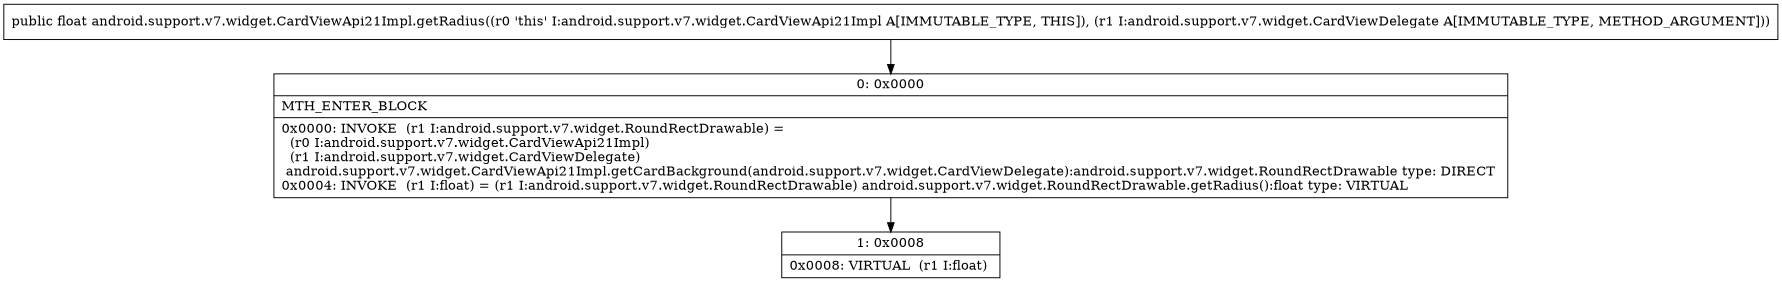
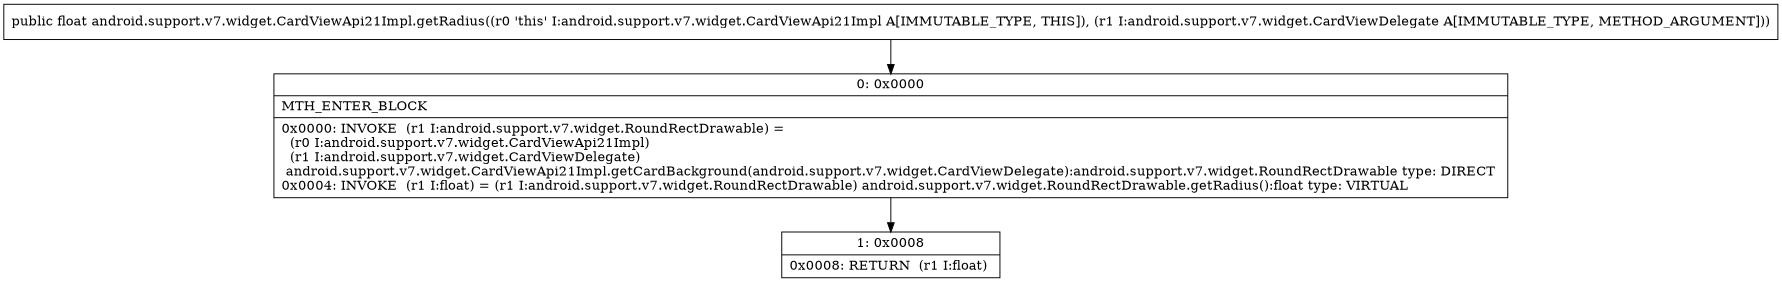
node "1: 0x0008": text "0x0008: VIRTUAL  (r1 I:float)" -> "0x0008: RETURN  (r1 I:float)"
